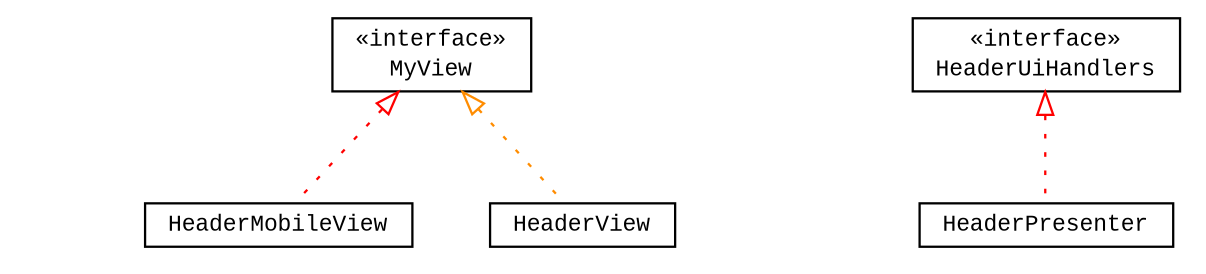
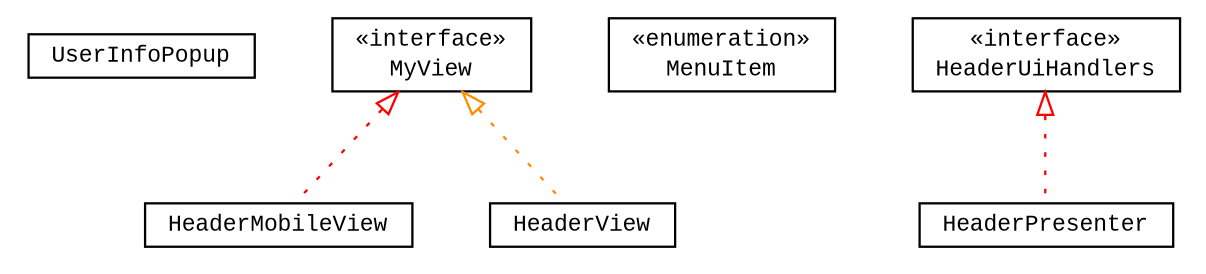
node "UserInfoPopup": added
node "MenuItem": added
